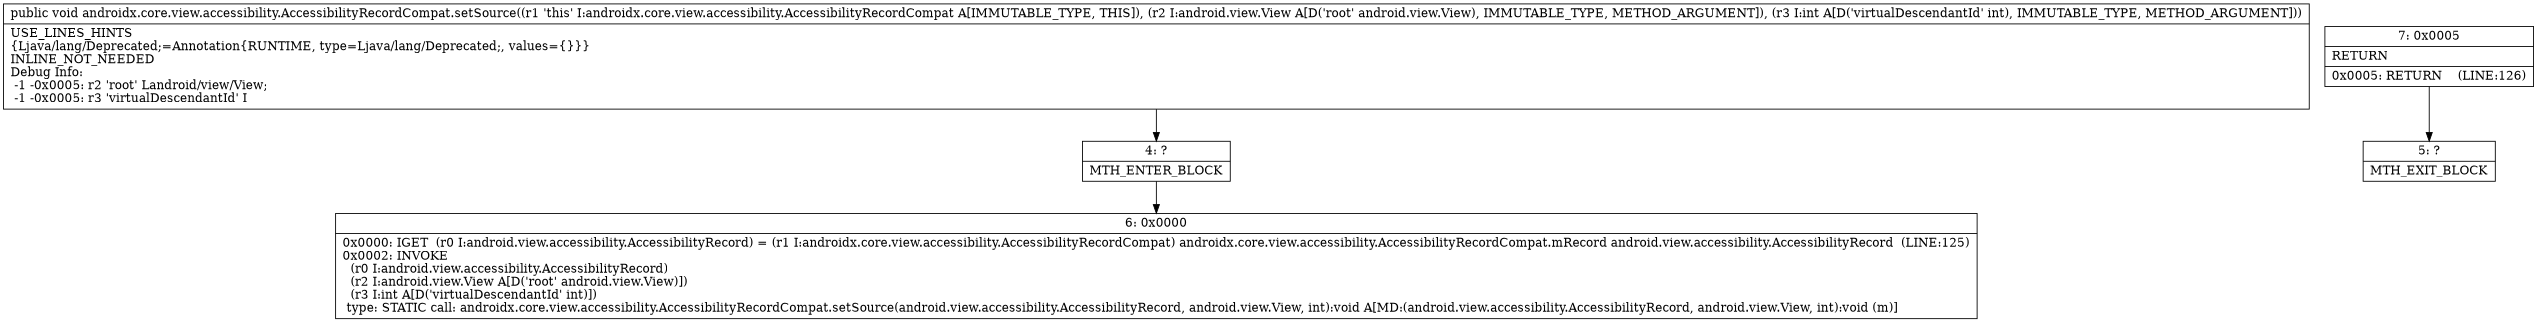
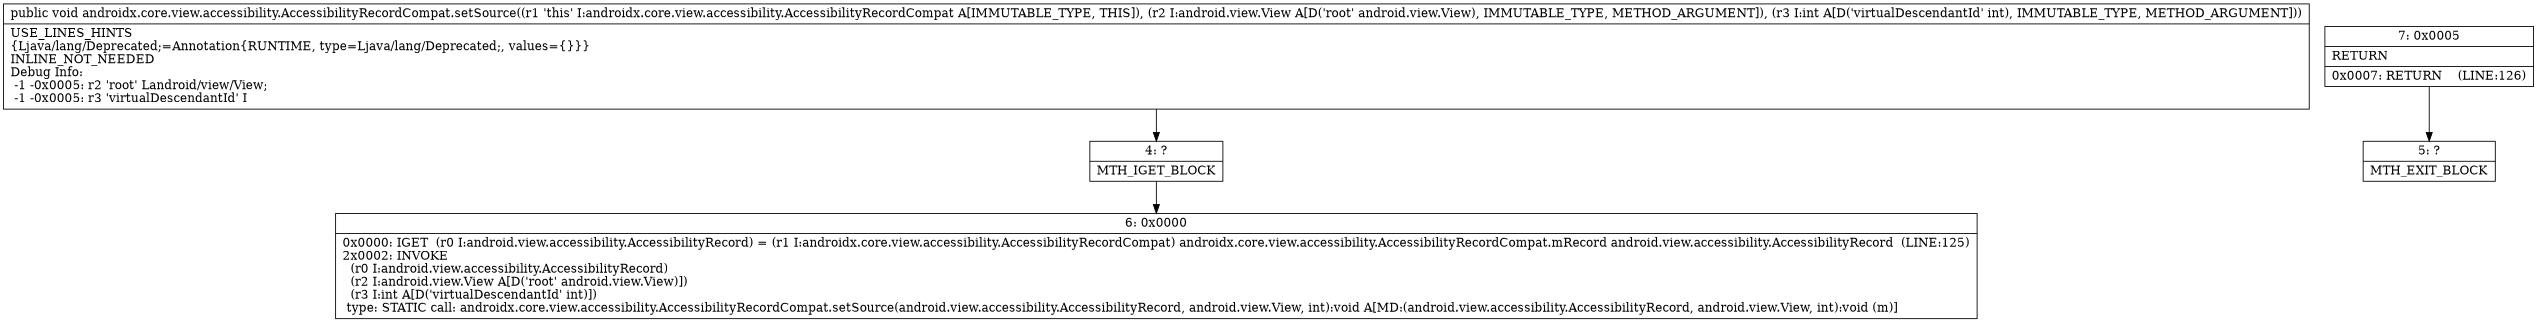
node "7: 0x0005": text "0x0005: RETURN    (LINE:126)" -> "0x0007: RETURN    (LINE:126)"
node "4: ?": text "MTH_ENTER_BLOCK" -> "MTH_IGET_BLOCK"
node "6: 0x0000": text "0x0002: INVOKE" -> "2x0002: INVOKE"
